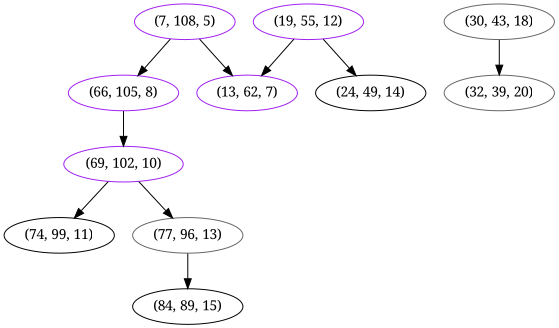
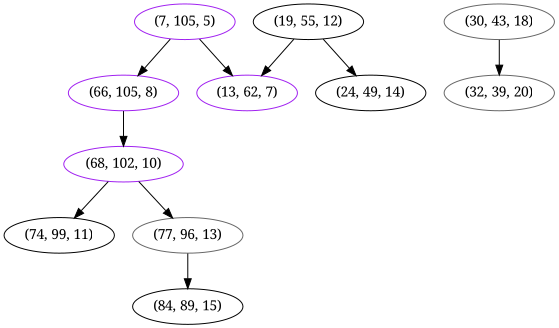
node "(7, 108, 5)": label "(7, 108, 5)" -> "(7, 105, 5)"
node "(19, 55, 12)": color purple -> black
node "(69, 102, 10)": label "(69, 102, 10)" -> "(68, 102, 10)"
